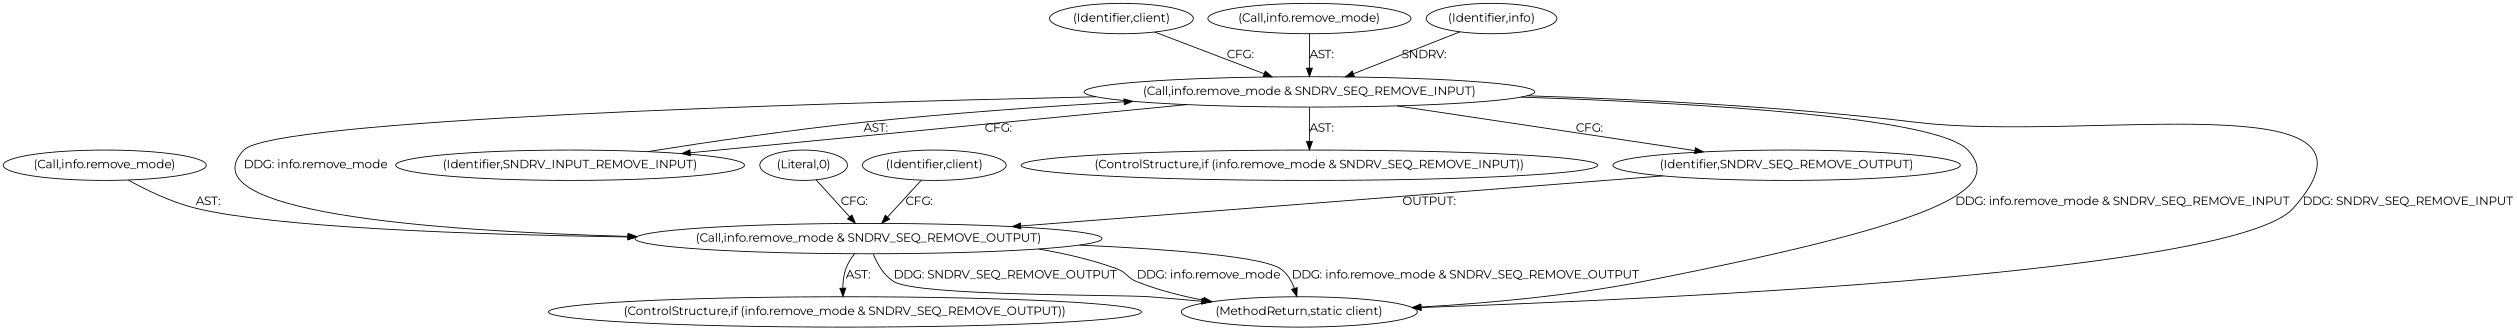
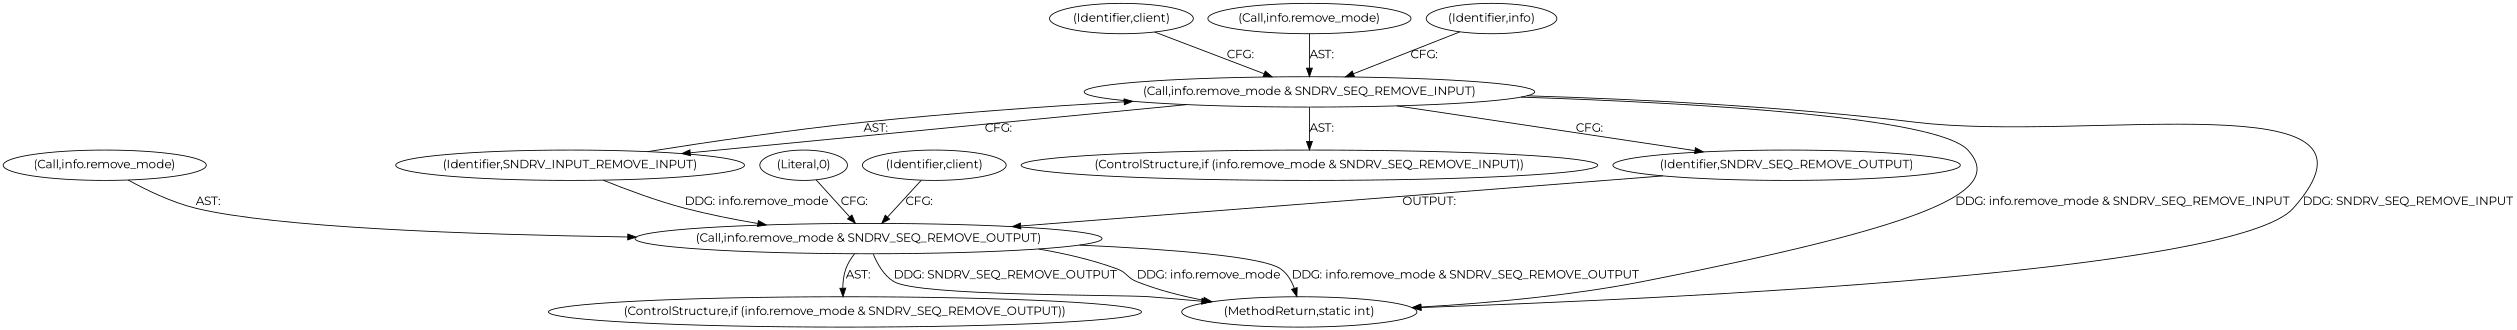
edge "(Identifier,info)" -> "(Call,info.remove_mode & SNDRV_SEQ_REMOVE_INPUT)": label "SNDRV: " -> "CFG: "
edge "(Call,info.remove_mode & SNDRV_SEQ_REMOVE_INPUT)" -> "(Call,info.remove_mode & SNDRV_SEQ_REMOVE_OUTPUT)": now "(Identifier,SNDRV_INPUT_REMOVE_INPUT)" -> "(Call,info.remove_mode & SNDRV_SEQ_REMOVE_OUTPUT)"
node "(MethodReturn,static client)": label "(MethodReturn,static client)" -> "(MethodReturn,static int)"
